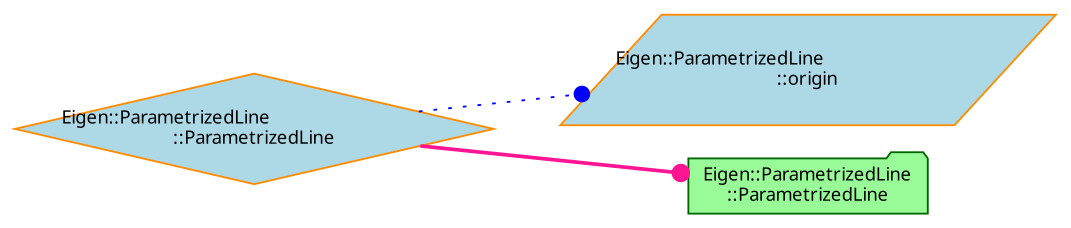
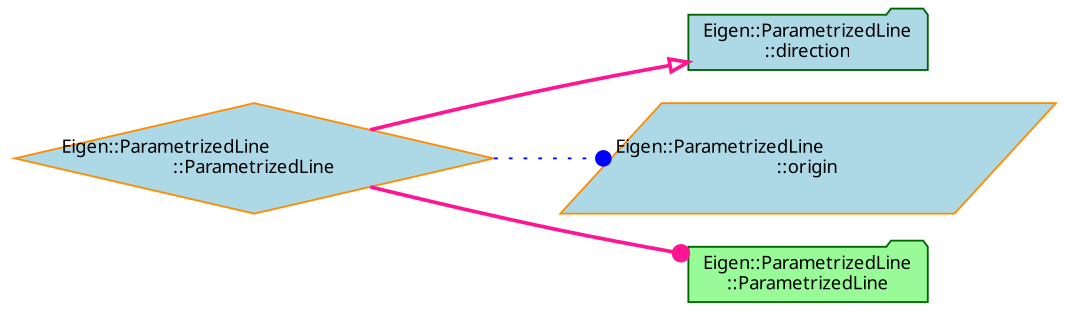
node "Eigen::ParametrizedLine ::direction": added
